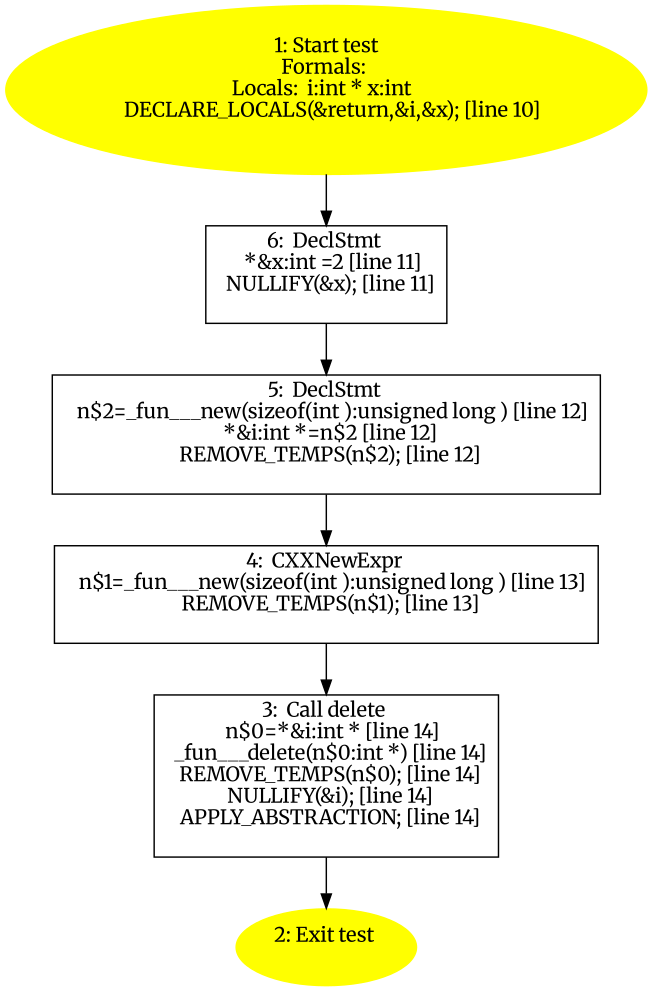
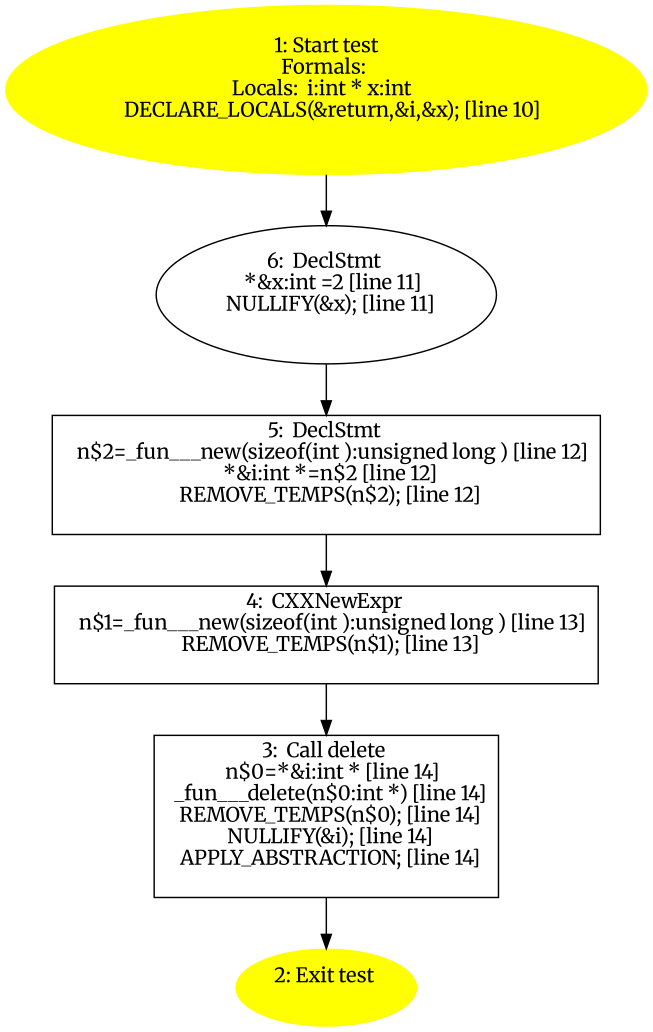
node "6:  DeclStmt *&x:int =2 [line 11] NULLIFY(&x); [line 11]": shape box -> ellipse
